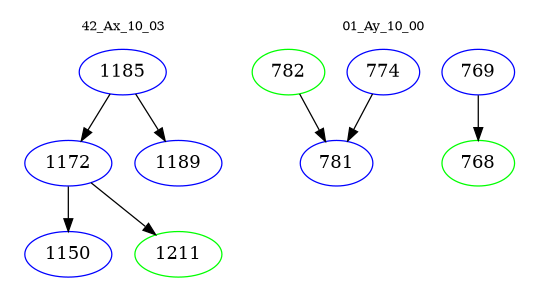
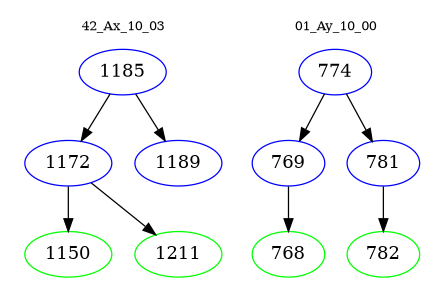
edge "782" -> "781": reversed
edge "774" -> "769": added
node "1150": color blue -> green
